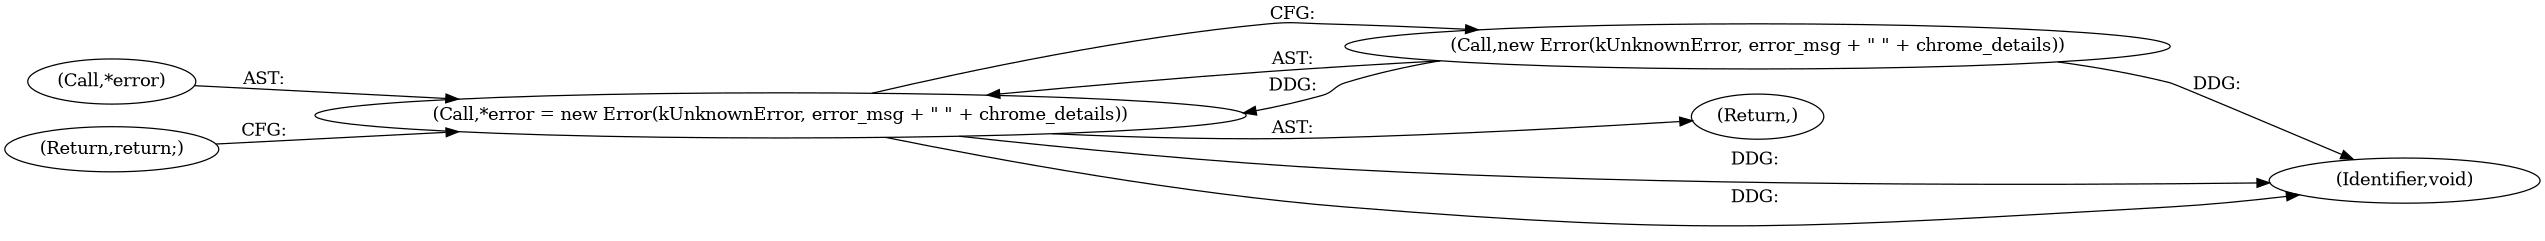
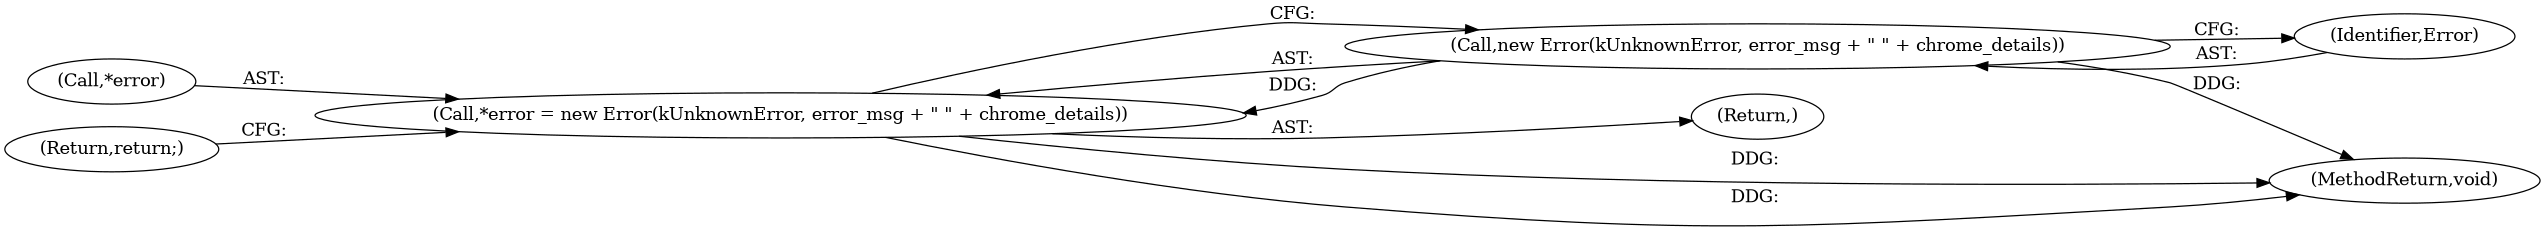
node "(Identifier,Error)": added
node "(Identifier,void)": label "(Identifier,void)" -> "(MethodReturn,void)"
